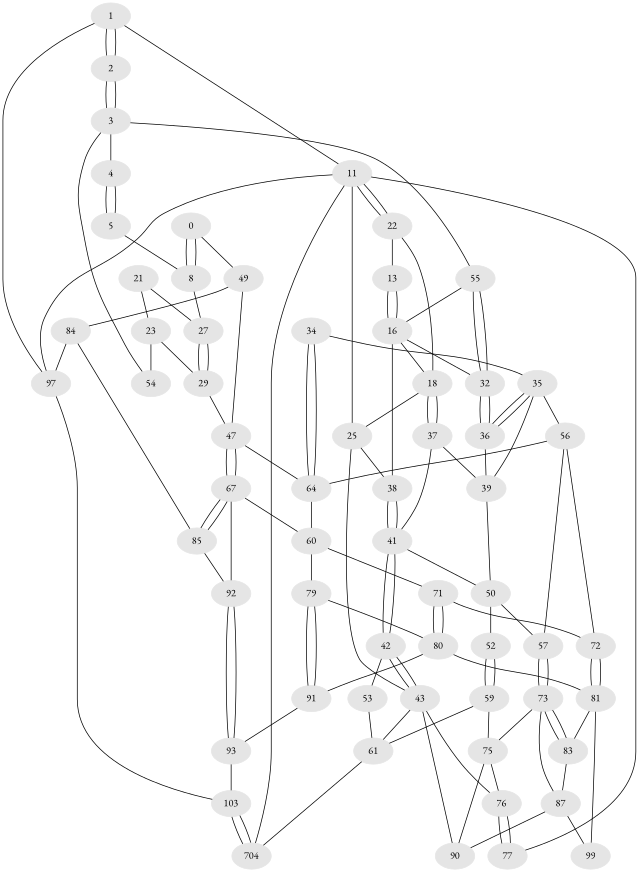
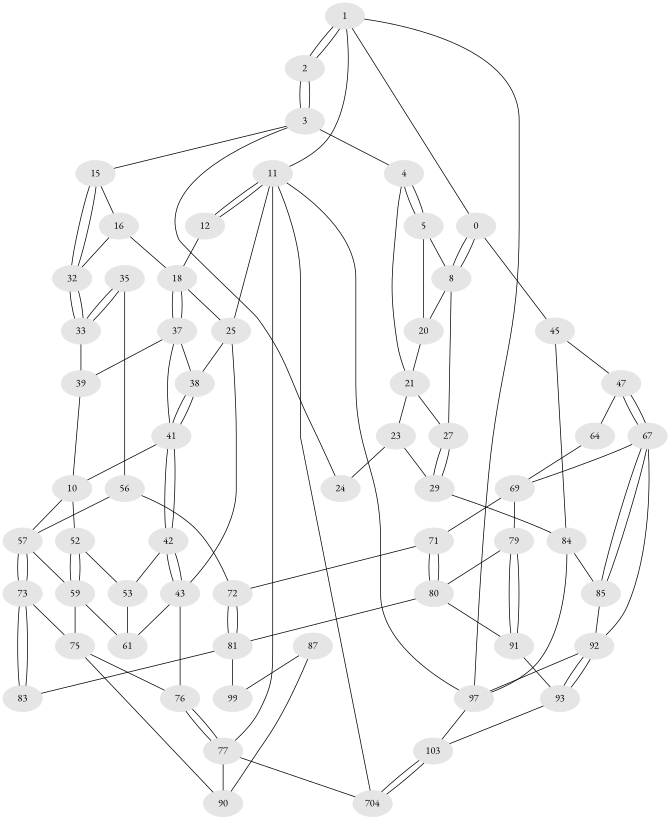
edge "1" -- "0": added
node "22": label "22" -> "12"
node "49": label "49" -> "45"
node "13": removed
edge "4" -- "21": added
node "55": label "55" -> "15"
node "34": removed
node "20": added
node "54": label "54" -> "24"
edge "16" -- "38": now "37" -- "38"
edge "29" -- "47": now "29" -- "84"
node "36": label "36" -> "33"
edge "35" -- "39": removed
edge "56" -- "64": removed
node "60": label "60" -> "69"
edge "57" -- "59": added
edge "52" -- "53": added
node "50": label "50" -> "10"
edge "92" -- "97": added
edge "73" -- "87": removed
edge "43" -- "90": now "77" -- "90"
edge "83" -- "87": removed
edge "61" -- "704": now "77" -- "704"
